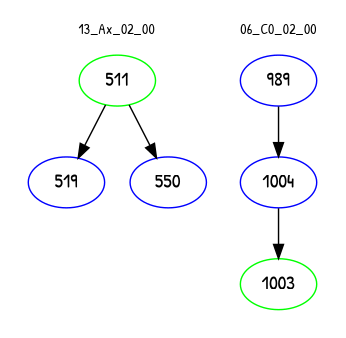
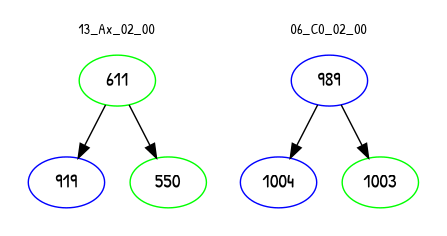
node "511": label "511" -> "611"
node "519": label "519" -> "919"
node "550": color blue -> green
edge "1004" -> "1003": now "989" -> "1003"
